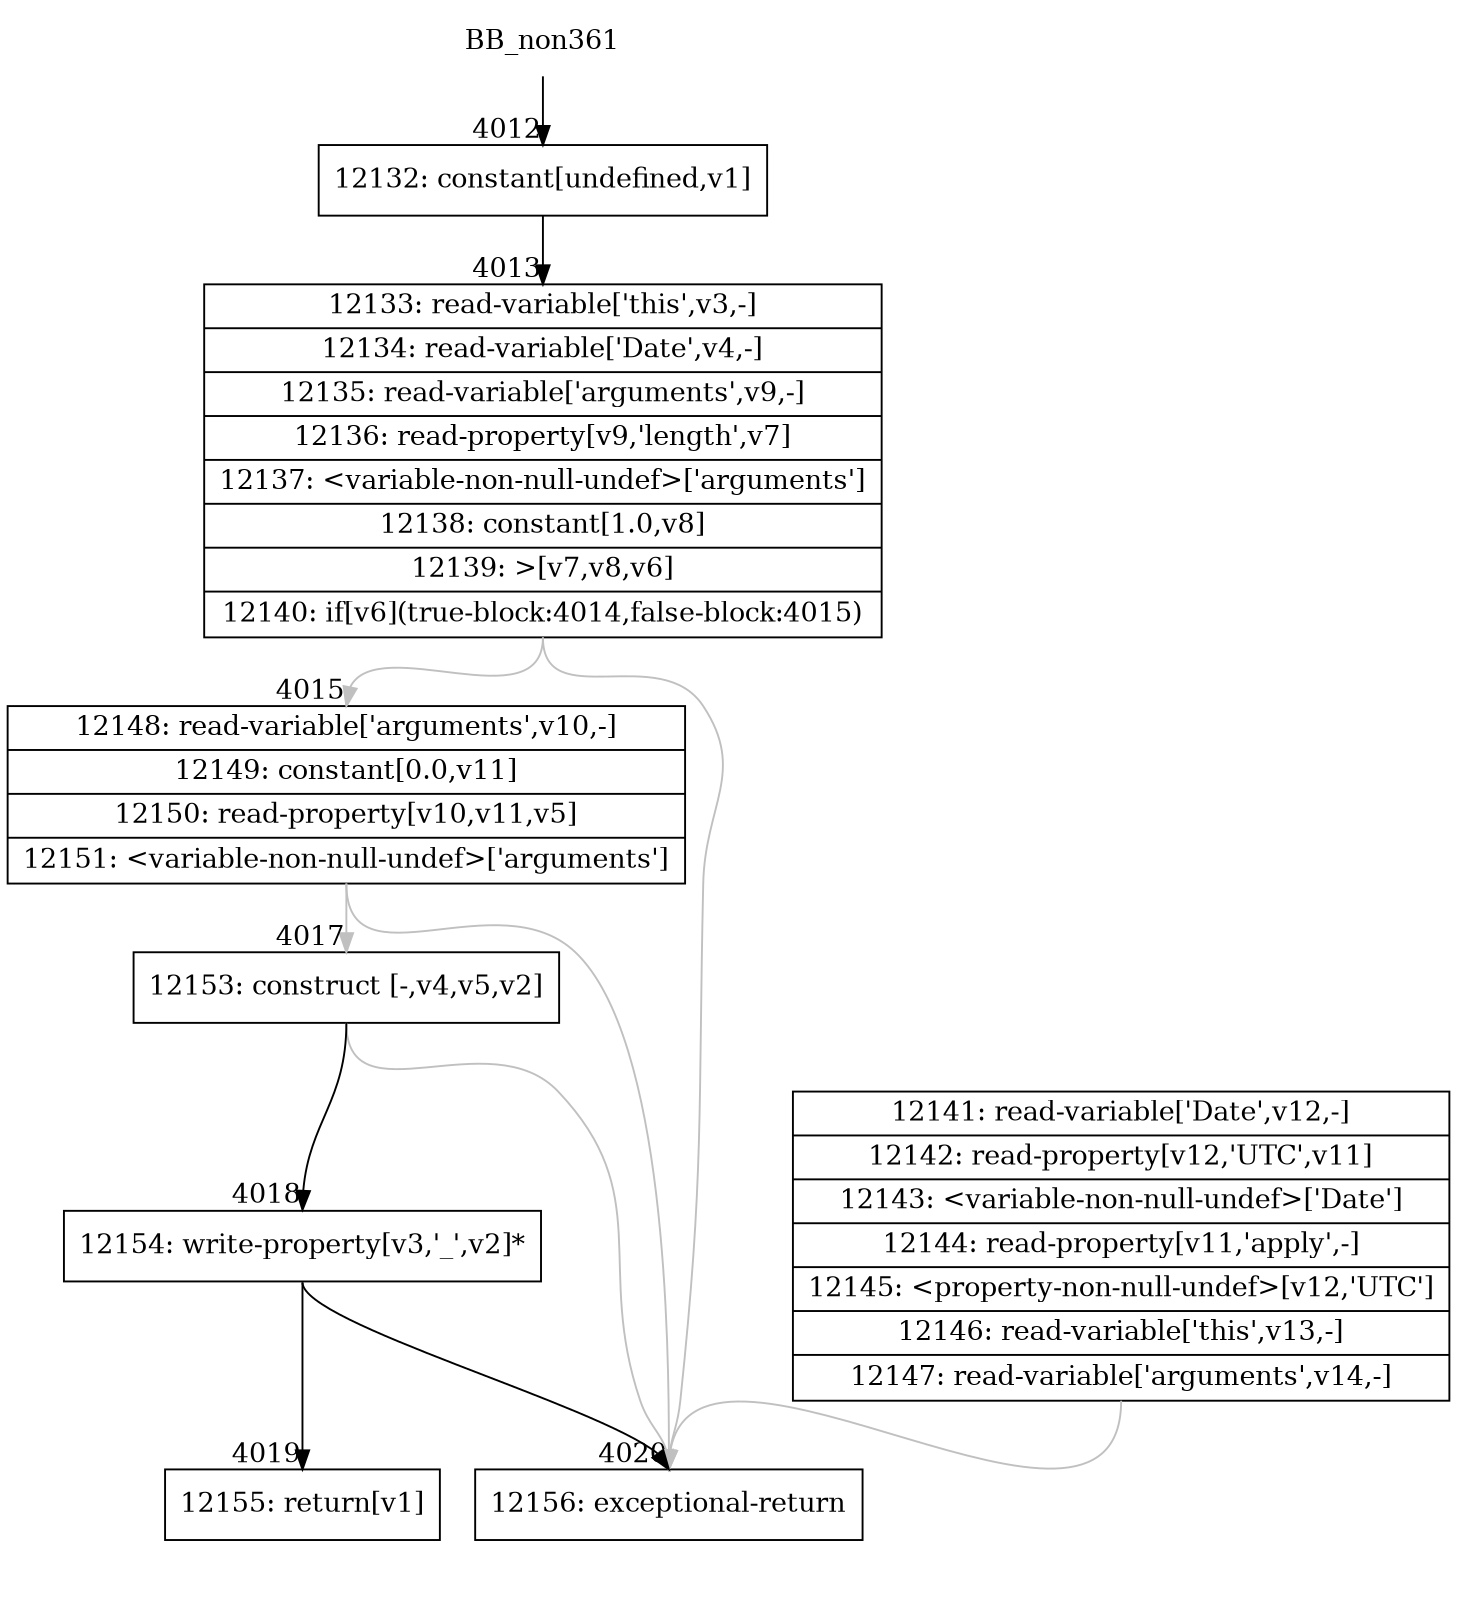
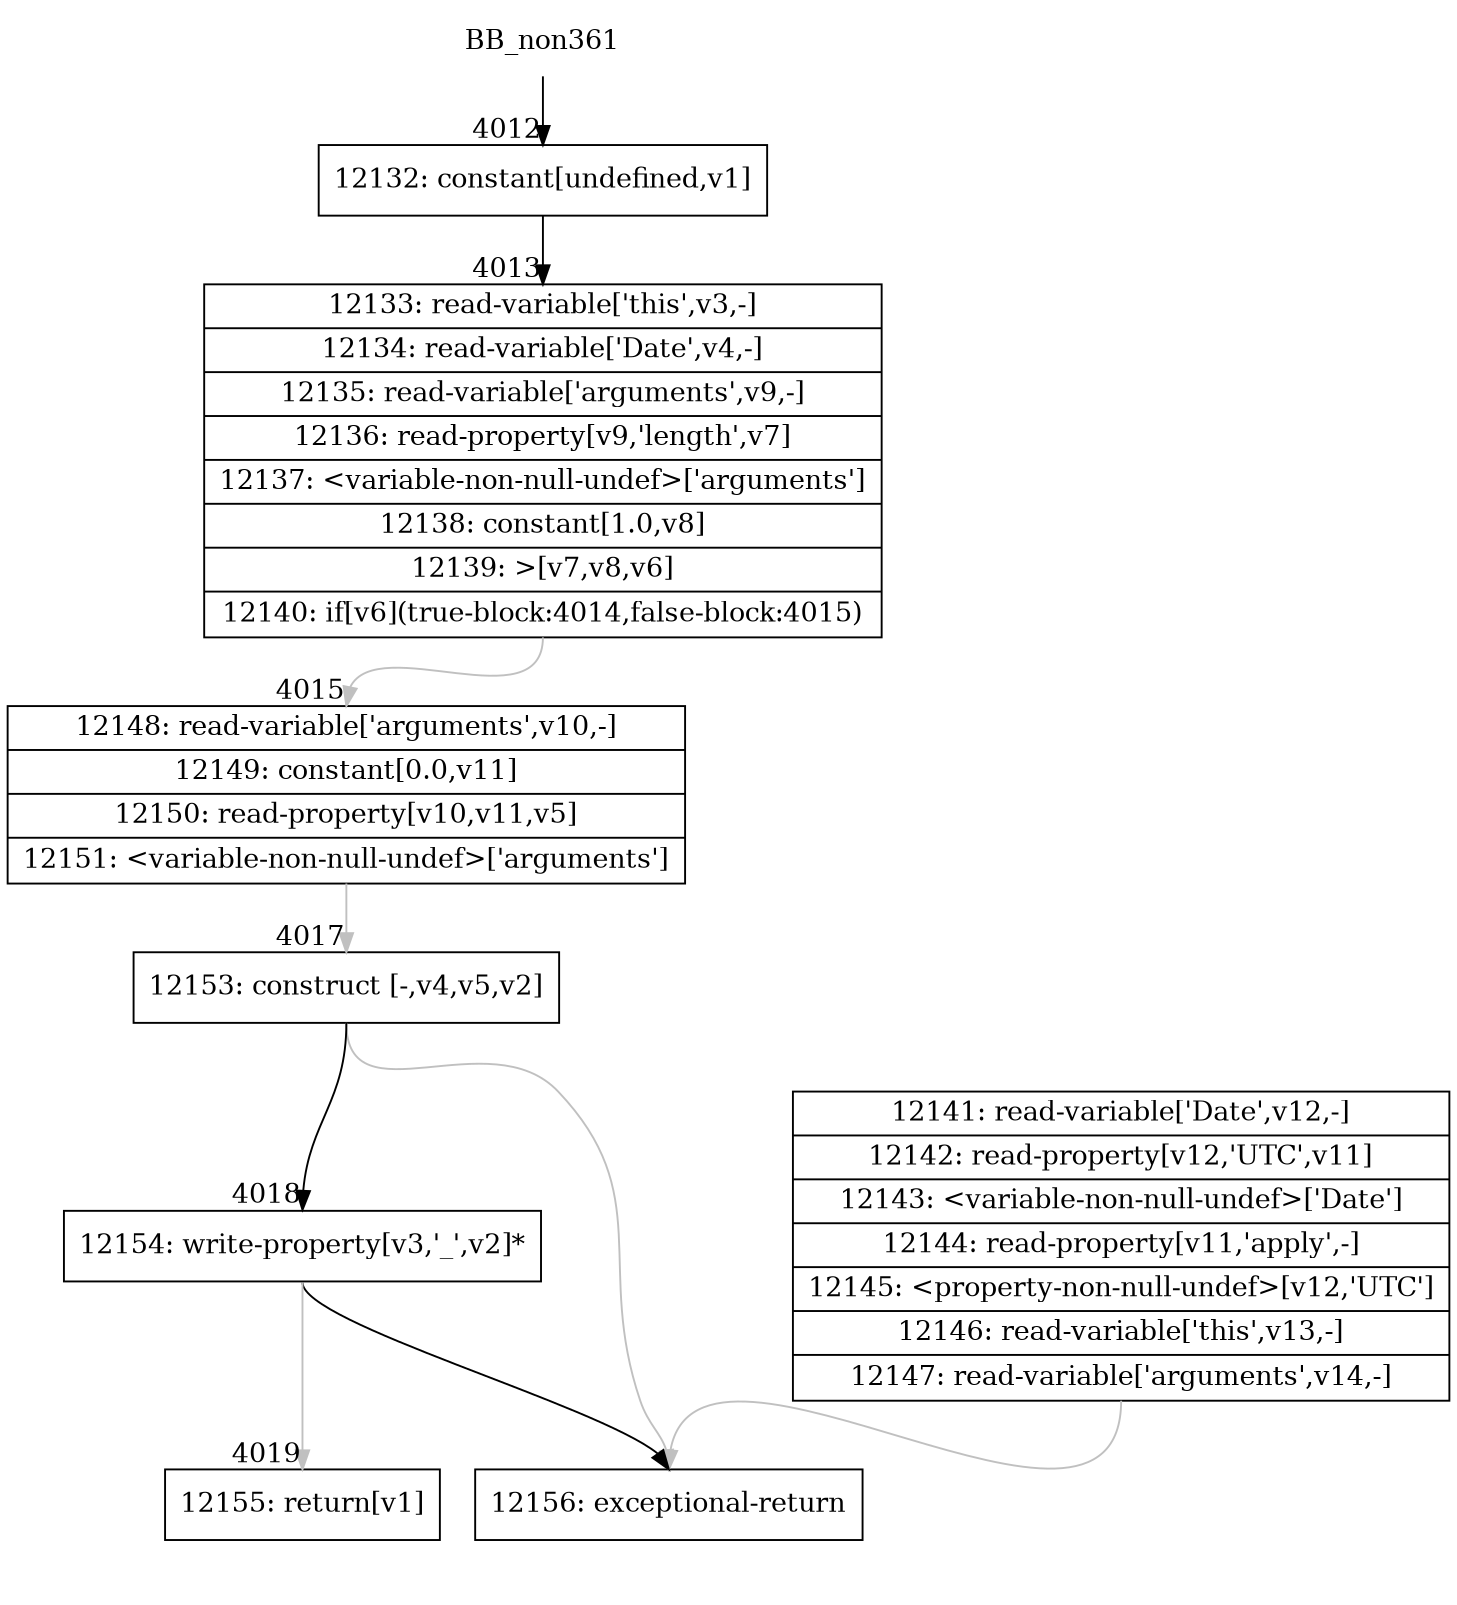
edge "12133: read-variable['this',v3,-]" -> "12156: exceptional-return": removed
edge "12148: read-variable['arguments',v10,-]" -> "12156: exceptional-return": removed
edge "12154: write-property[v3,'_',v2]*" -> "12155: return[v1]": color black -> gray
